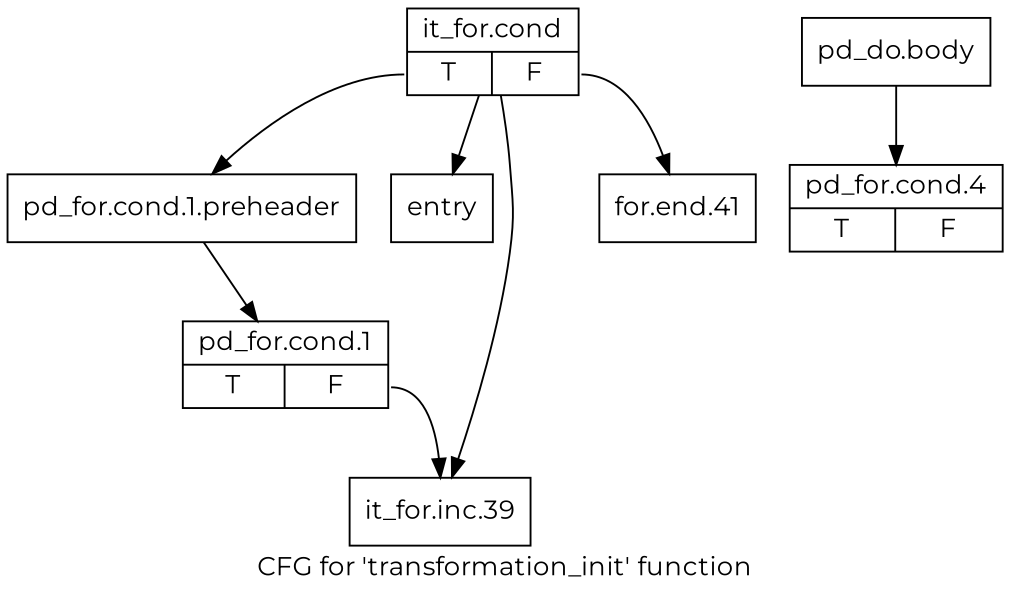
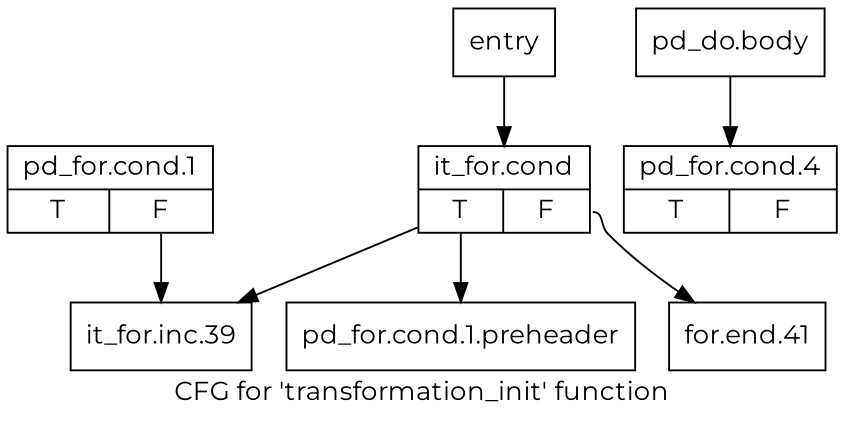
edge "it_for.cond" -> "entry": reversed
edge "pd_for.cond.1.preheader" -> "pd_for.cond.1": removed
